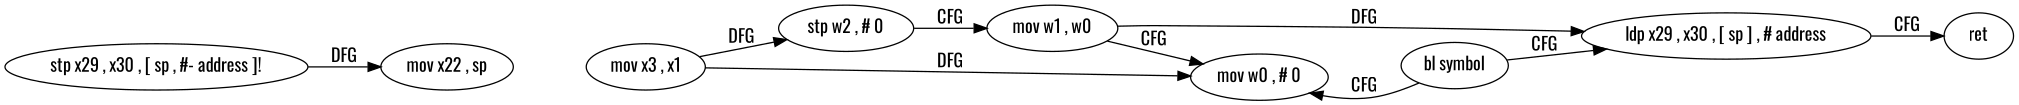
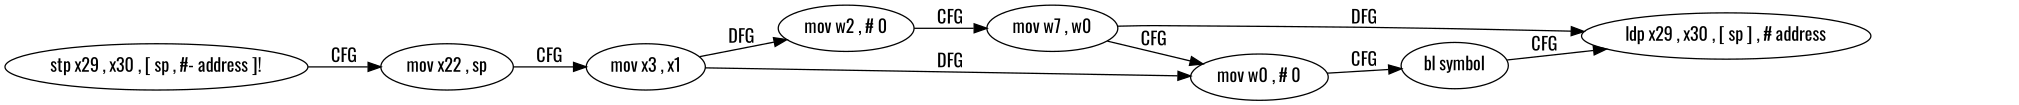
node "stp w2 , # 0": label "stp w2 , # 0" -> "mov w2 , # 0"
node "mov w1 , w0": label "mov w1 , w0" -> "mov w7 , w0"
node "ret": removed
edge "stp x29 , x30 , [ sp , #- address ]!" -> "mov x22 , sp": label "DFG" -> "CFG"
edge "mov x22 , sp" -> "mov x3 , x1": added, label "CFG"
edge "bl symbol" -> "mov w0 , # 0": reversed
